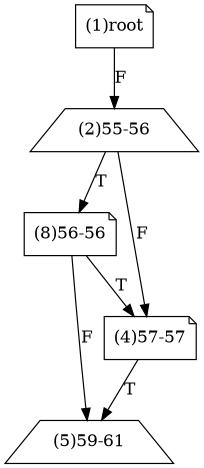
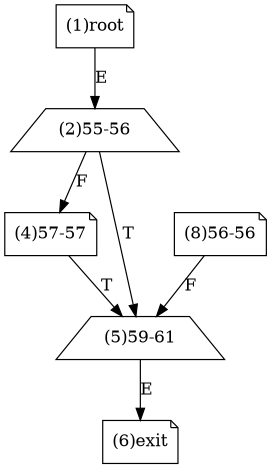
edge "(1)root" -> "(2)55-56": label "F" -> "E"
edge "(2)55-56" -> "(8)56-56": now "(2)55-56" -> "(5)59-61"
edge "(8)56-56" -> "(4)57-57": removed, label "T"
node "(6)exit": added
